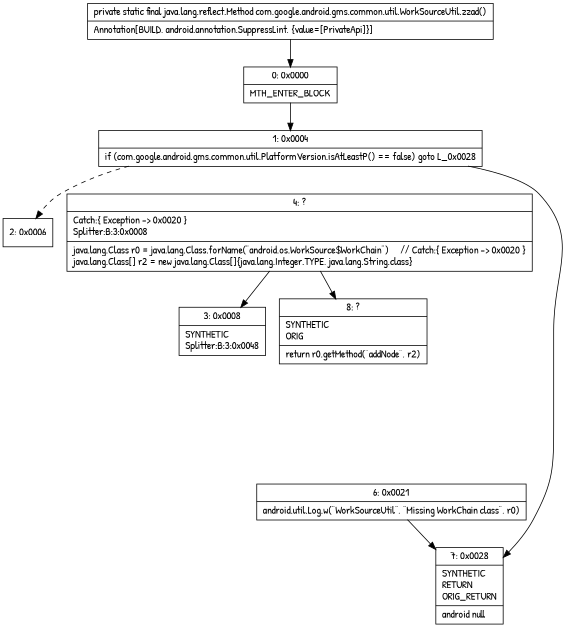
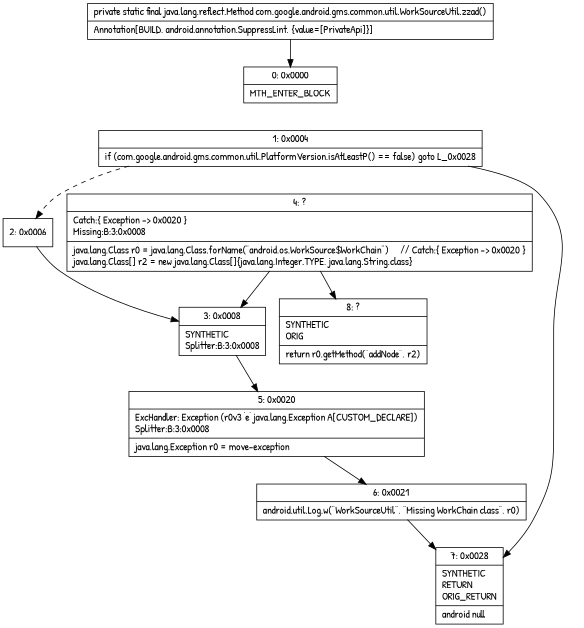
edge "0: 0x0000" -> "1: 0x0004": removed
node "4: ?": text "Splitter:B:3:0x0008" -> "Missing:B:3:0x0008"
edge "2: 0x0006" -> "3: 0x0008": added
node "3: 0x0008": text "Splitter:B:3:0x0048" -> "Splitter:B:3:0x0008"
node "5: 0x0020": added
